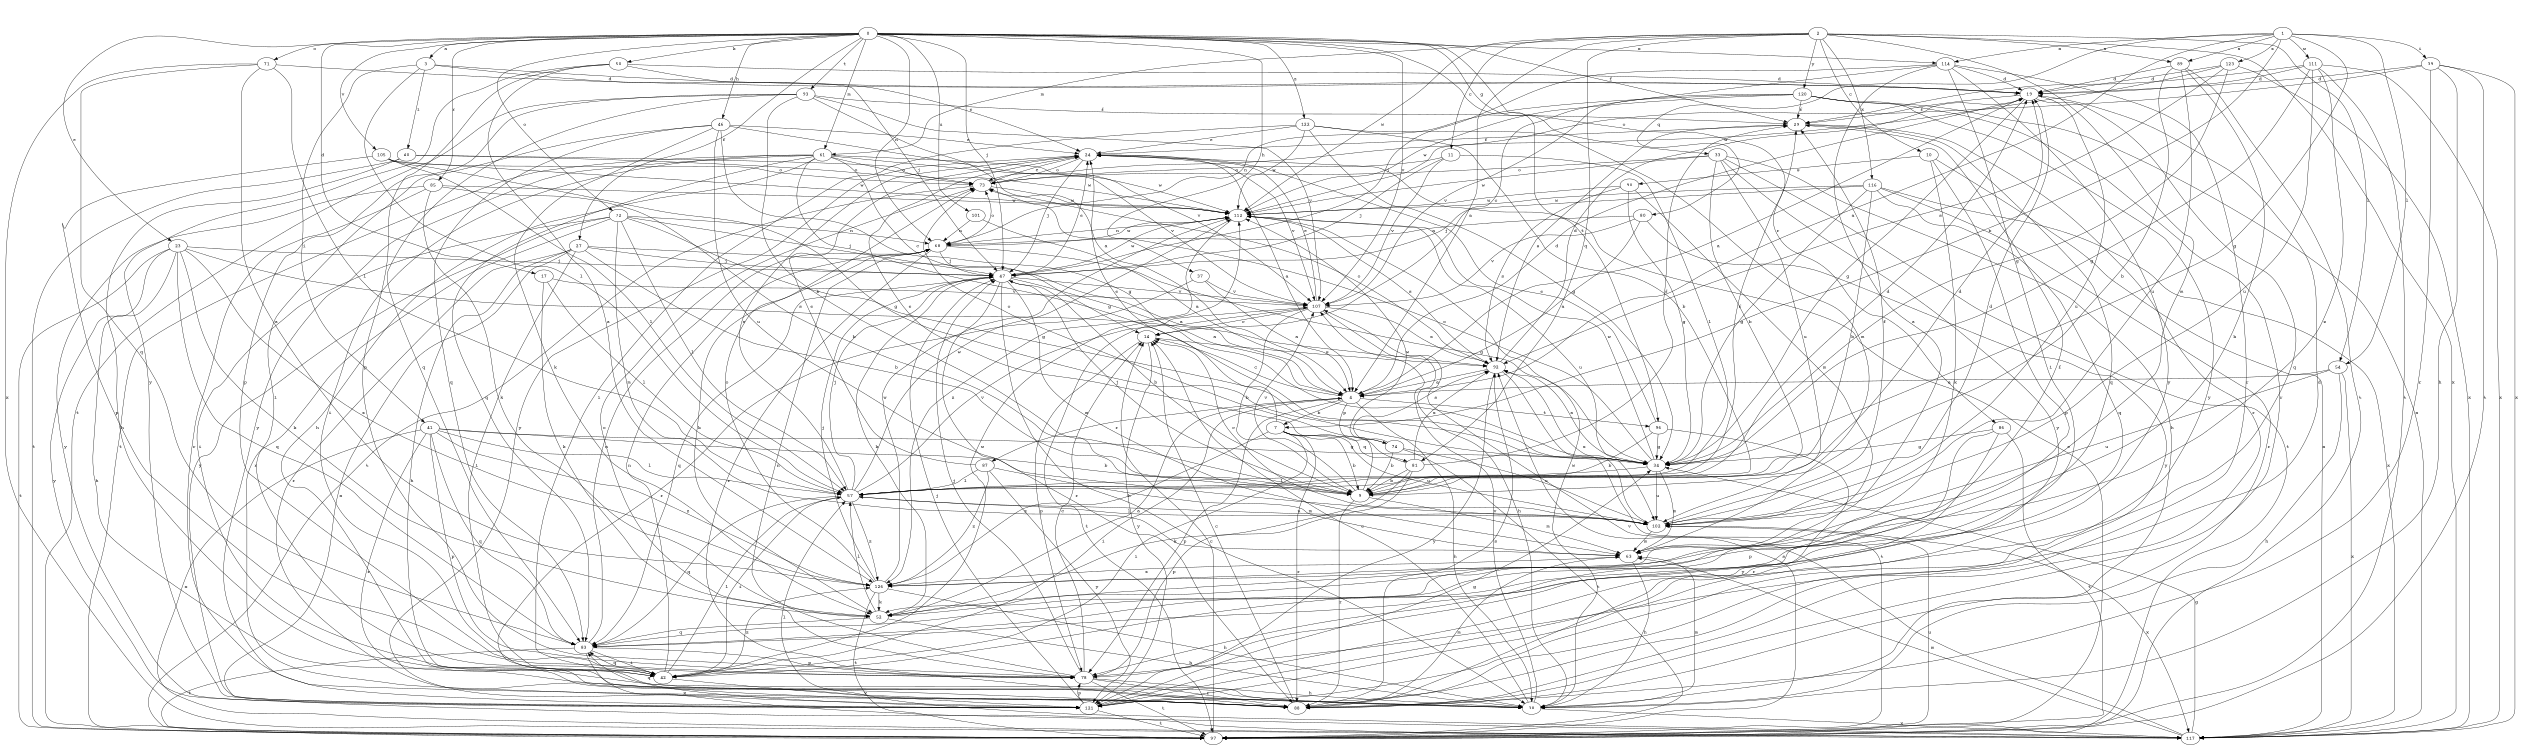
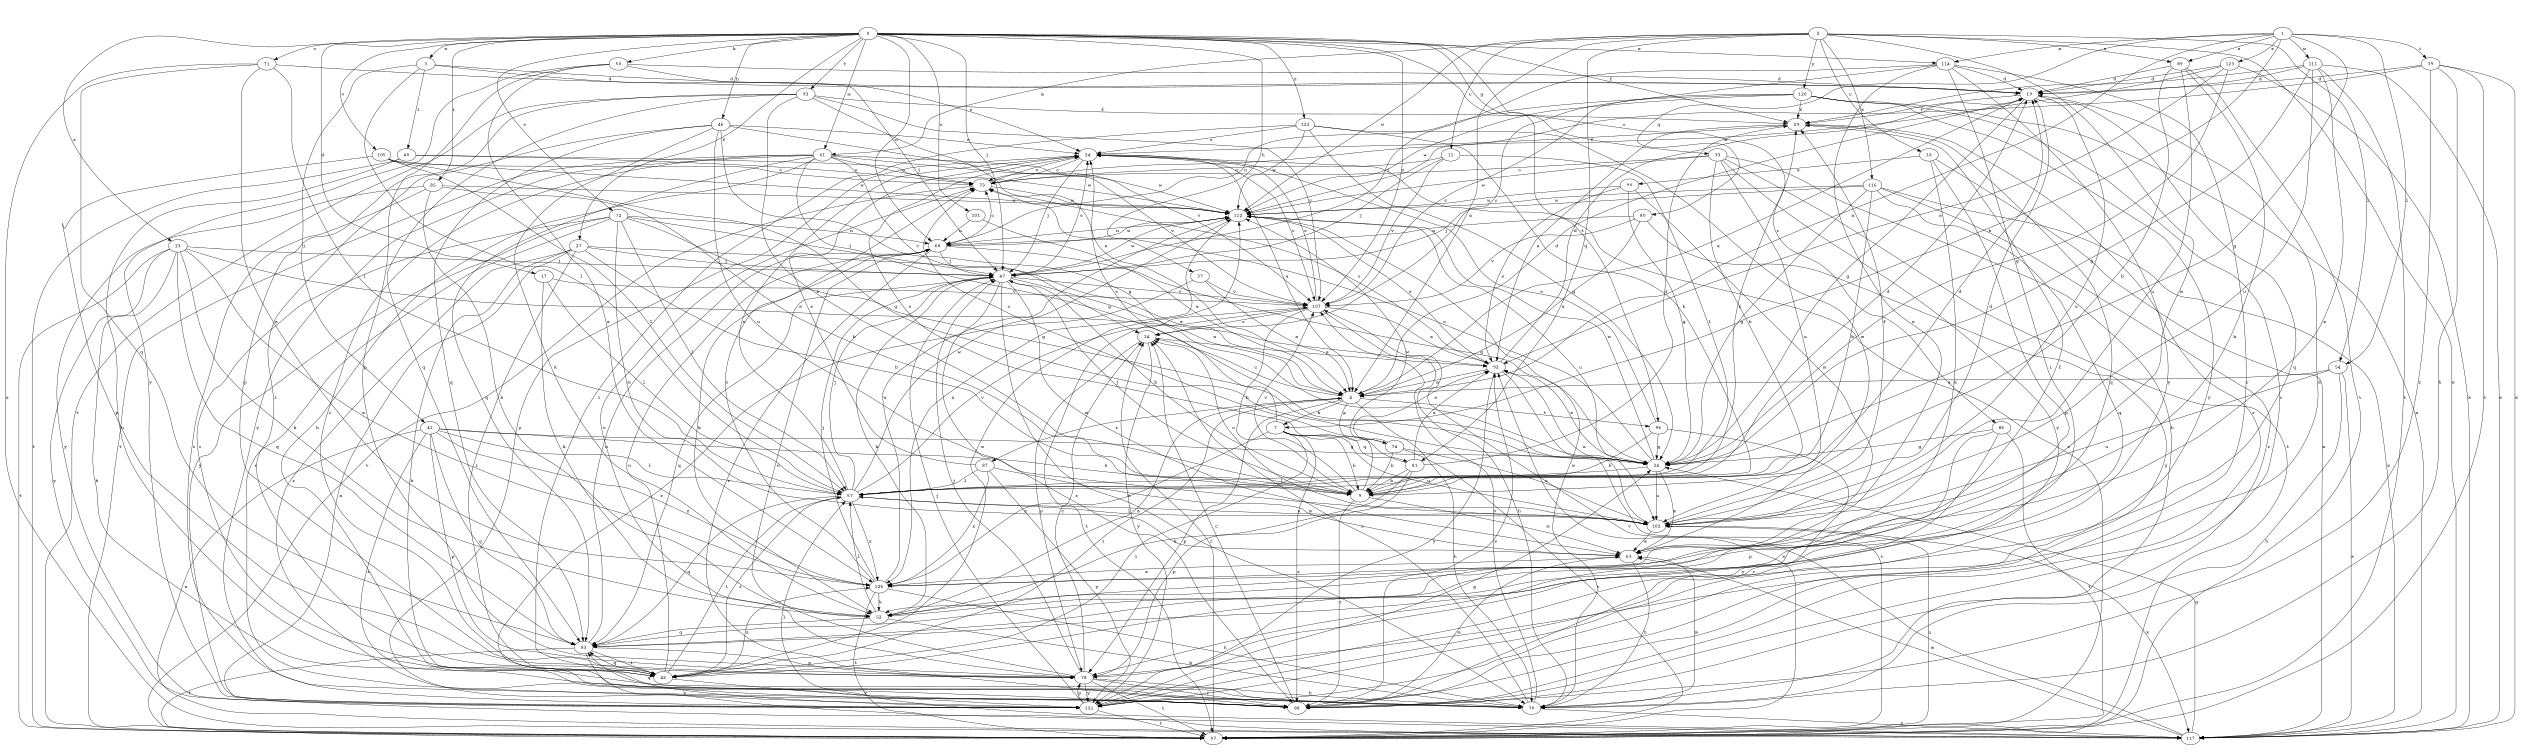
edge "24" -> "29": reversed
edge "78" -> "121": added, label "y"
